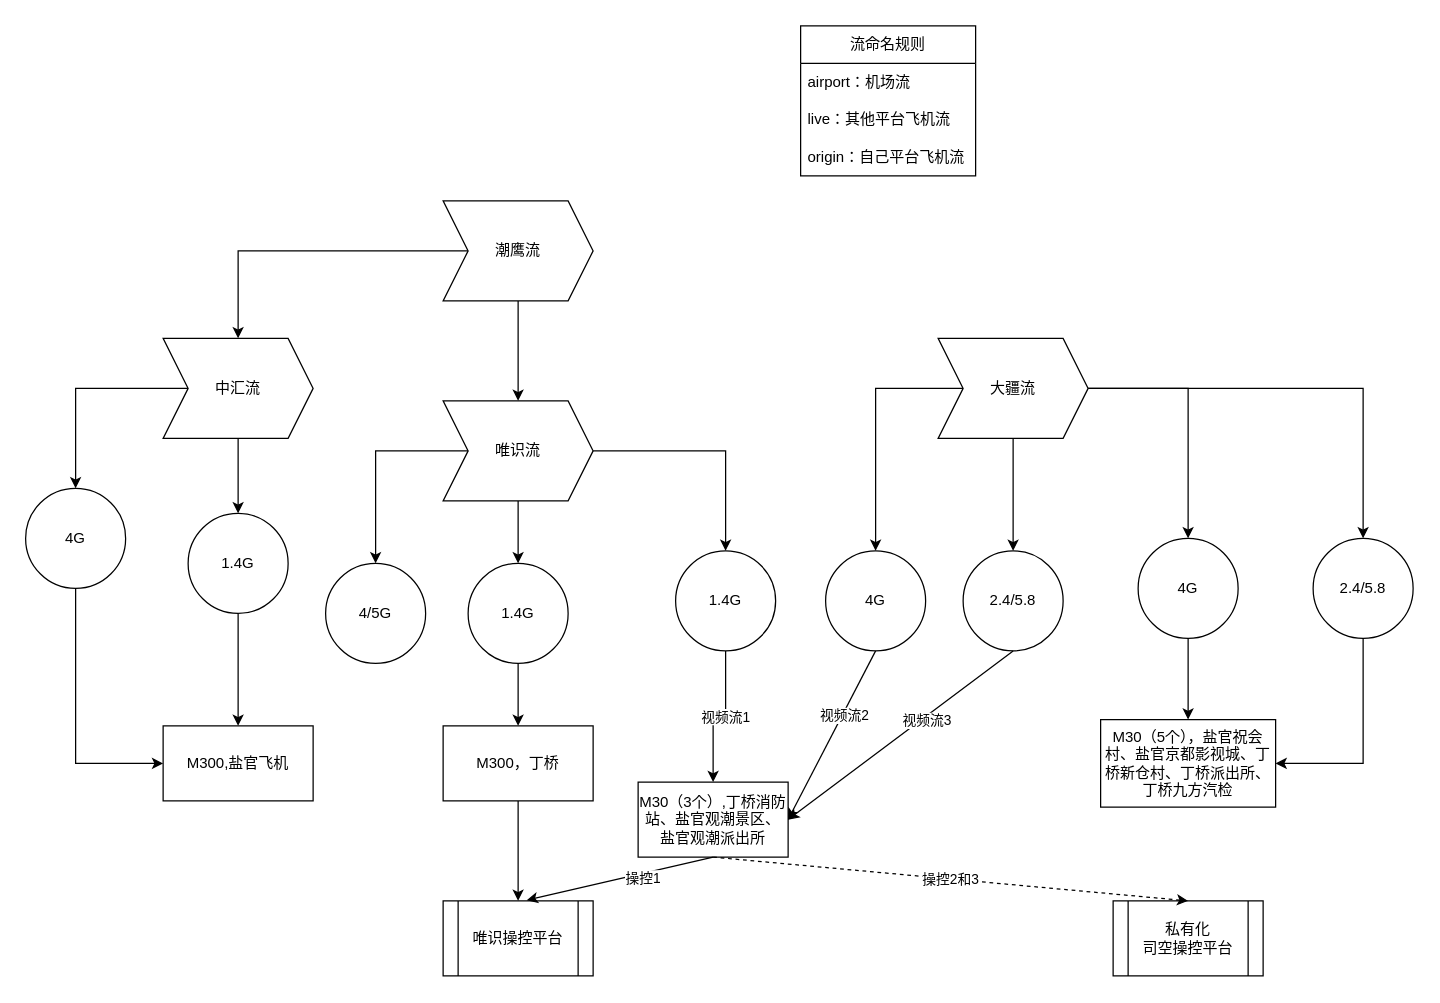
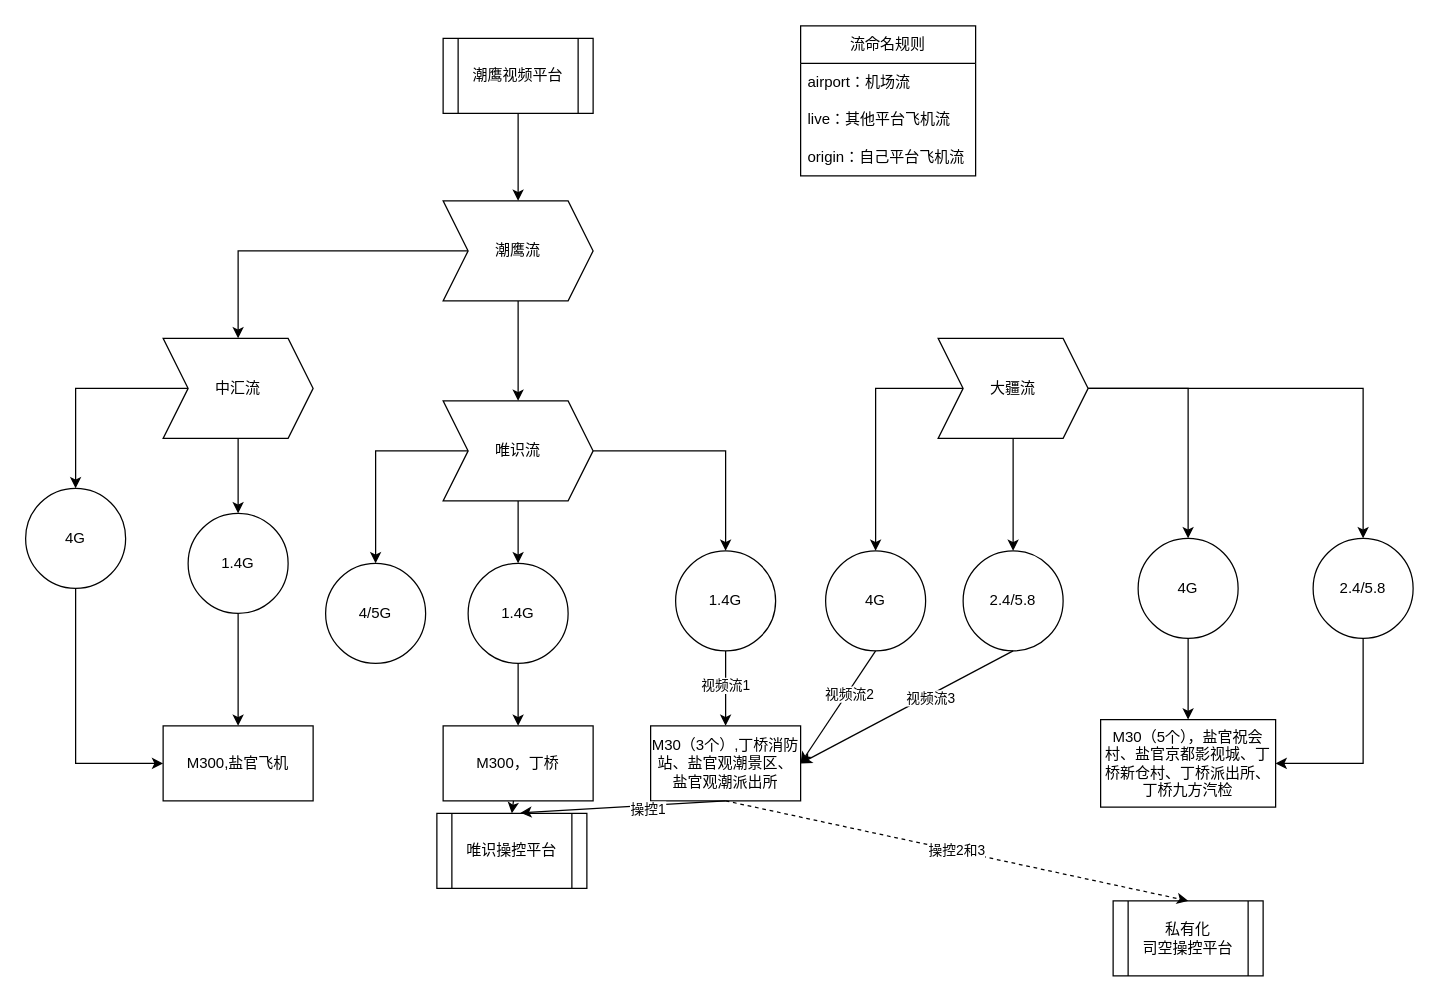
node "潮鹰视频平台": added
edge "潮鹰视频平台" -> "潮鹰流": added
node "M30（3个）,丁桥消防站、盐官观潮景区、盐官观潮派出所": moved (713, 819) -> (726, 763)
node "唯识操控平台": moved (518, 938) -> (512, 851)
